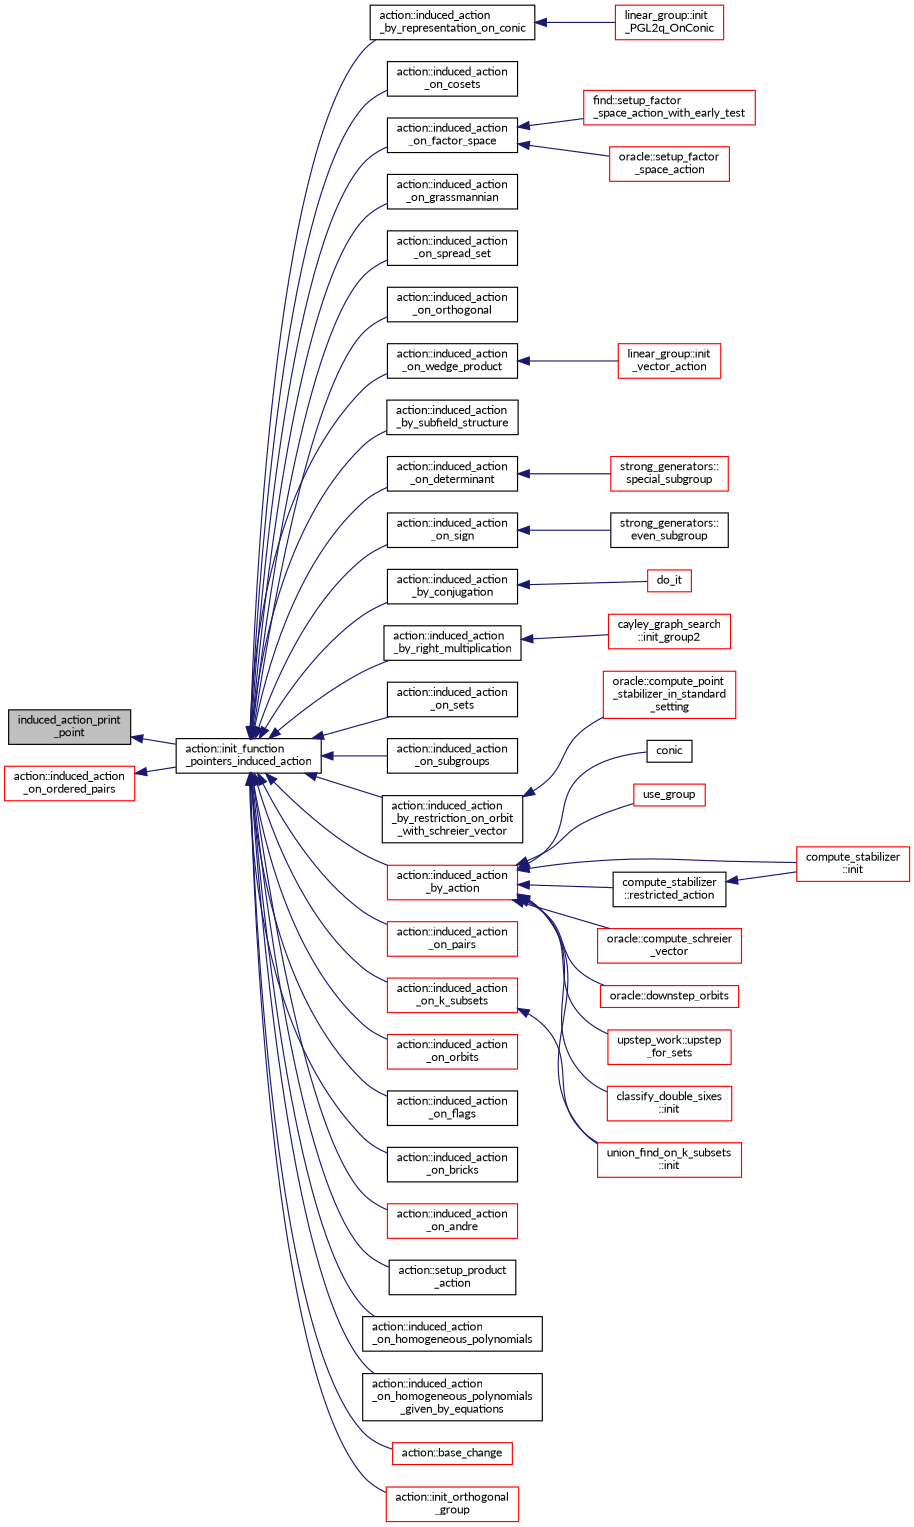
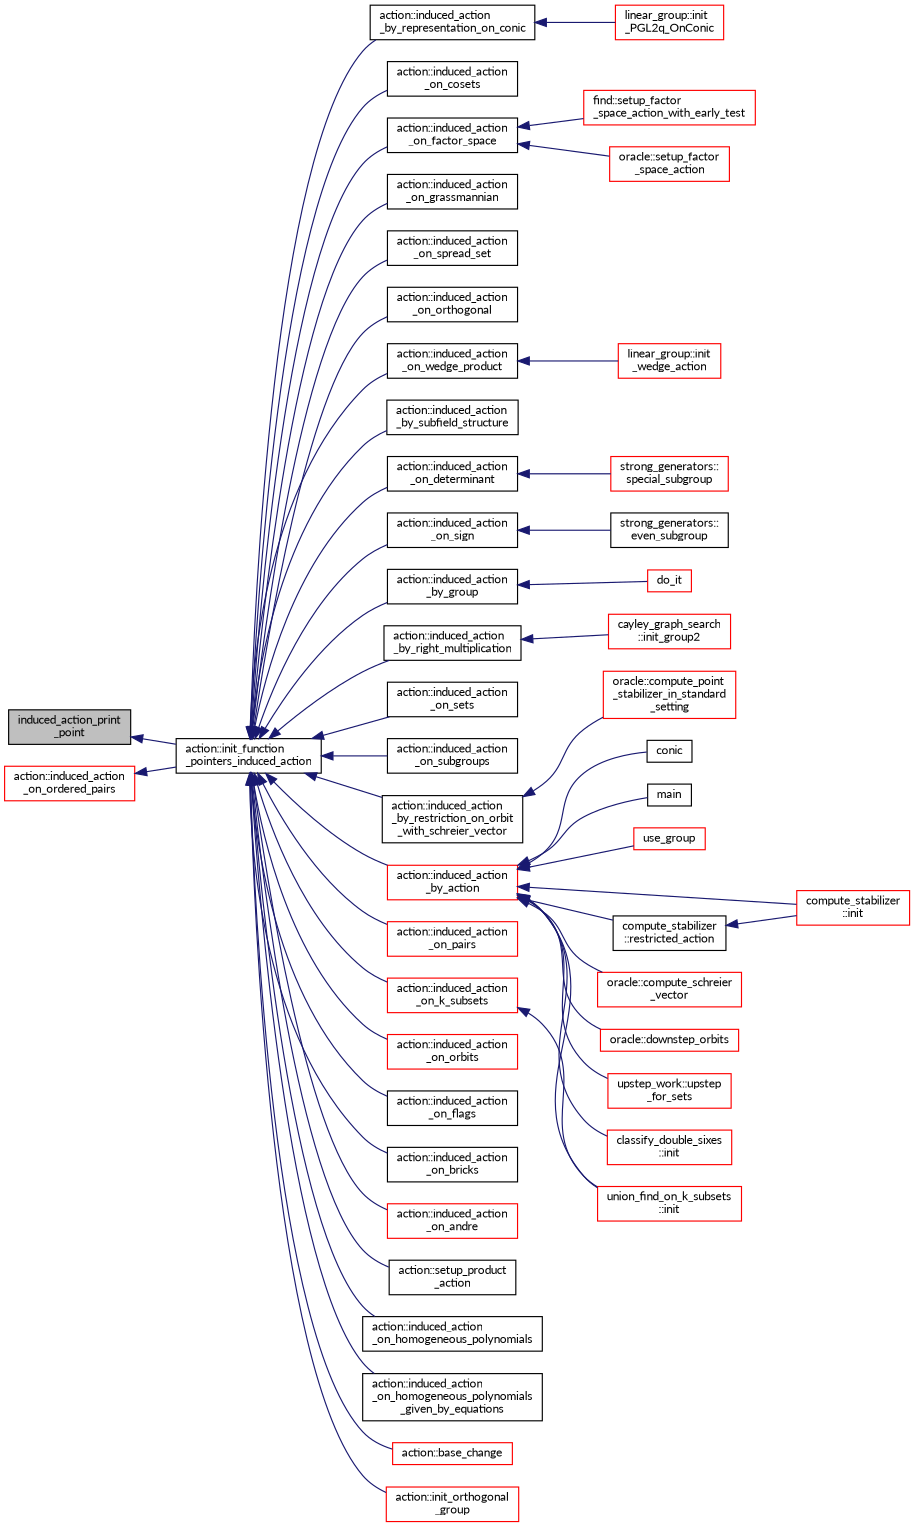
node "linear_group::init _vector_action": label "linear_group::init _vector_action" -> "linear_group::init _wedge_action"
node "action::induced_action _by_conjugation": label "action::induced_action _by_conjugation" -> "action::induced_action _by_group"
node "main": added
